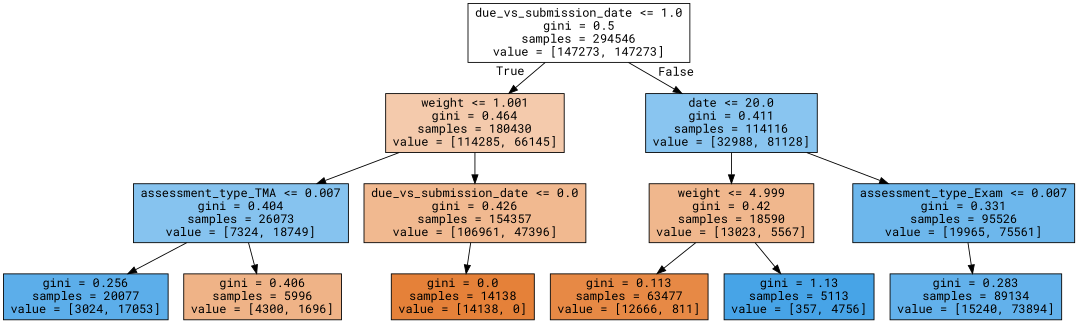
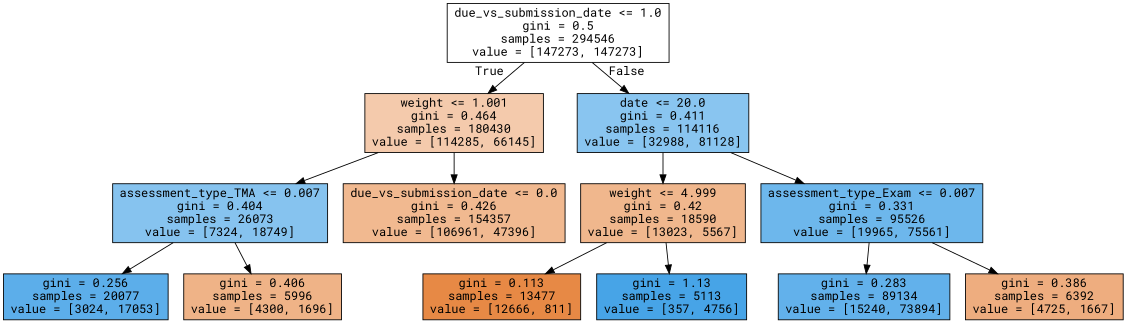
node "gini = 0.0 samples = 14138 value = [14138, 0]": removed
node "gini = 0.113 samples = 63477 value = [12666, 811]": label "gini = 0.113 samples = 63477 value = [12666, 811]" -> "gini = 0.113 samples = 13477 value = [12666, 811]"
node "gini = 0.386 samples = 6392 value = [4725, 1667]": added
